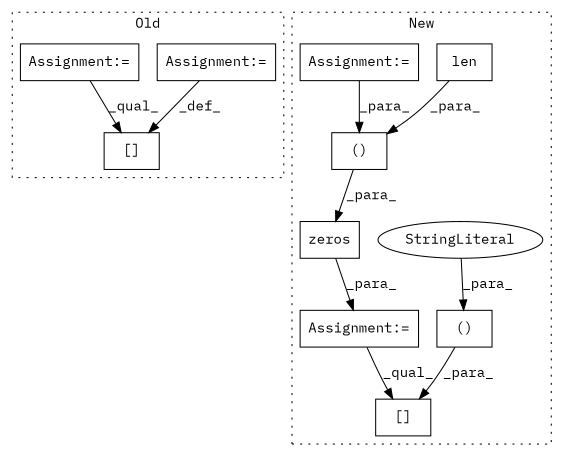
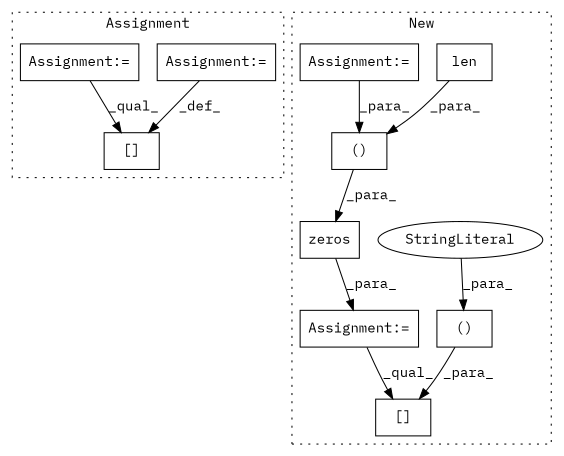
cluster "Old": label "Old" -> "Assignment"
